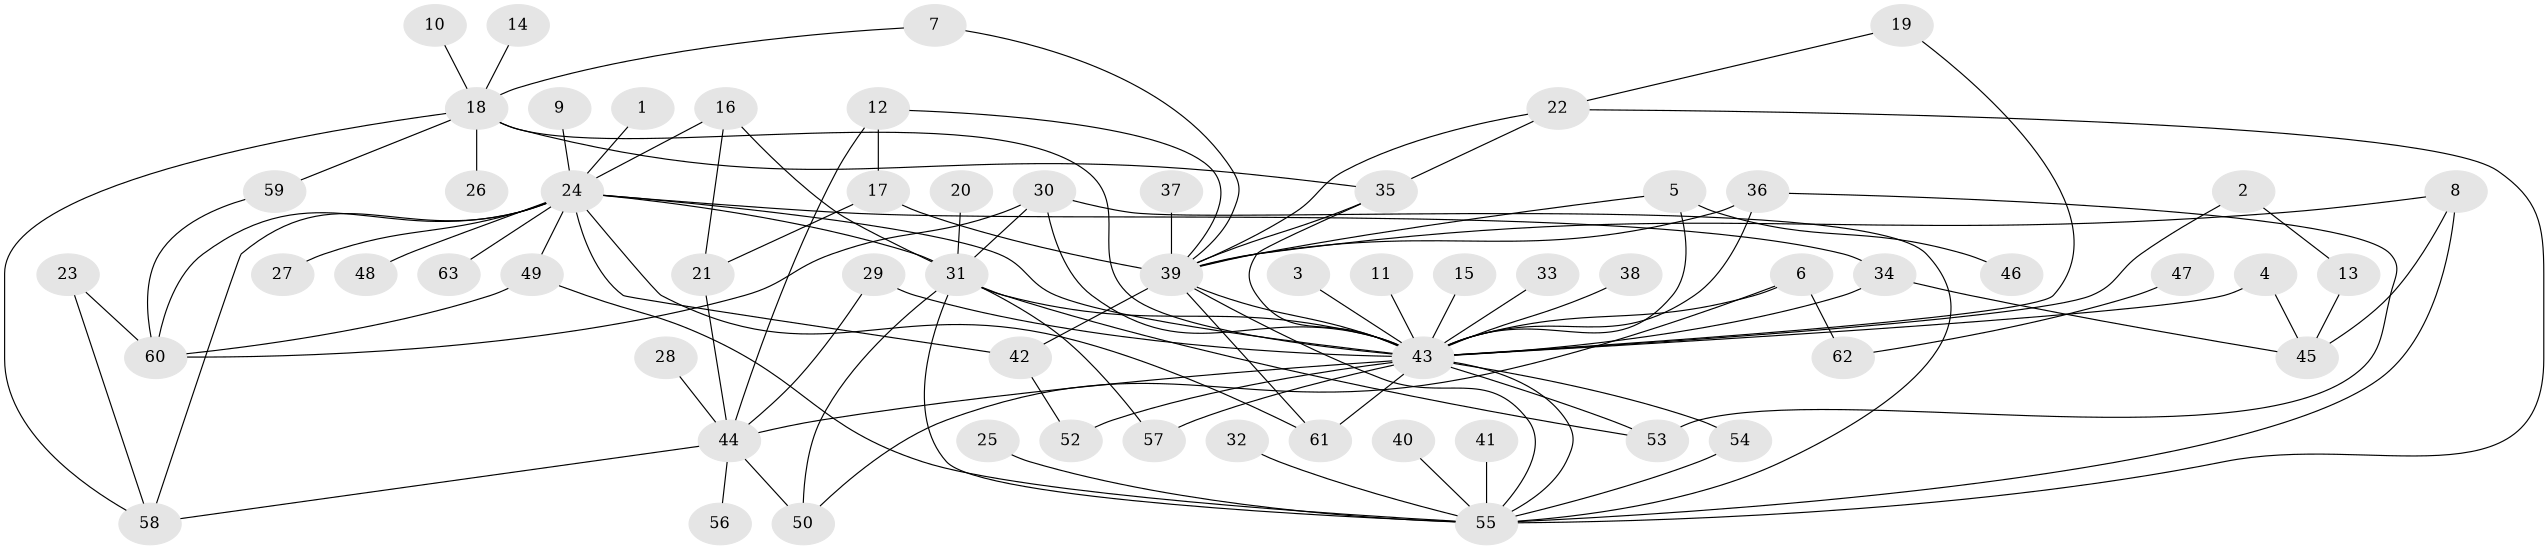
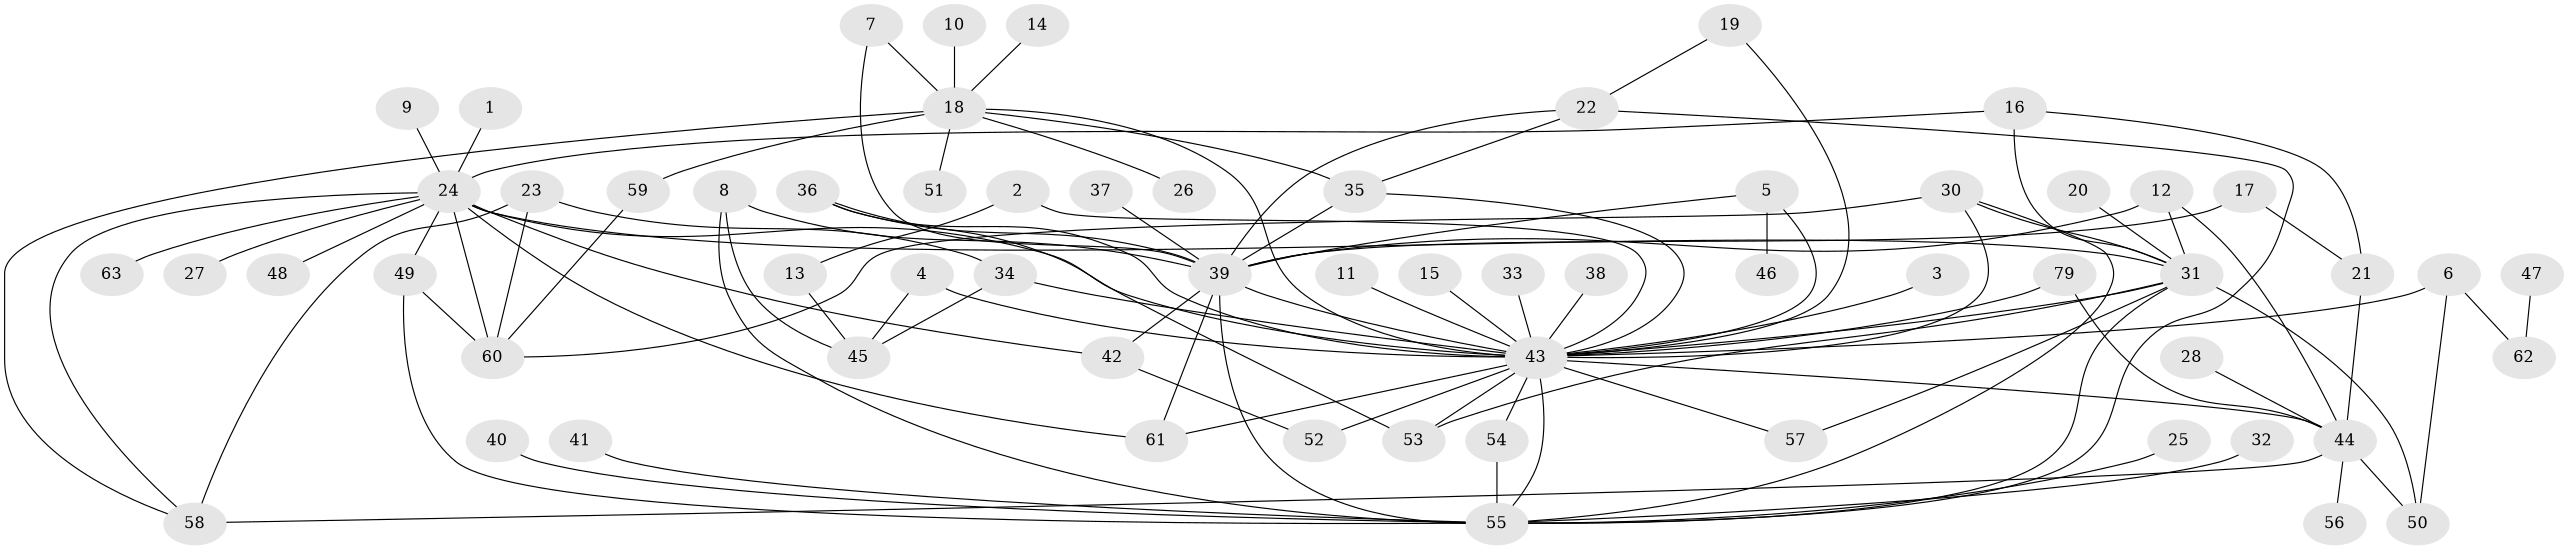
edge "12" -- "17": now "12" -- "31"
node "51": added
edge "24" -- "34": now "23" -- "34"
node "29": label "29" -> "79"
